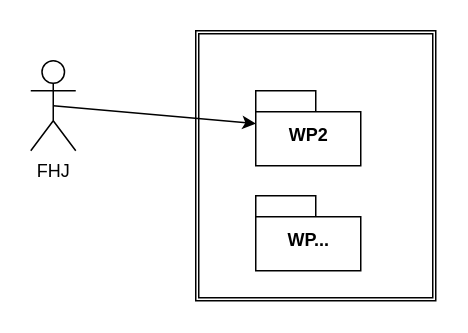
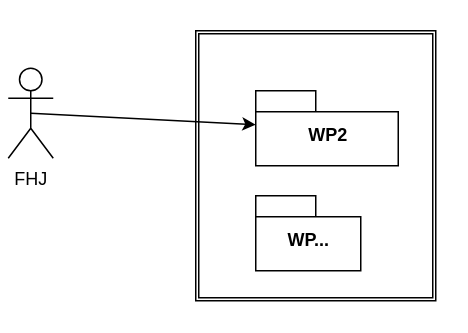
node "FHJ": moved (53, 106) -> (31, 113)
node "WP2": size 105x75 -> 143x75
